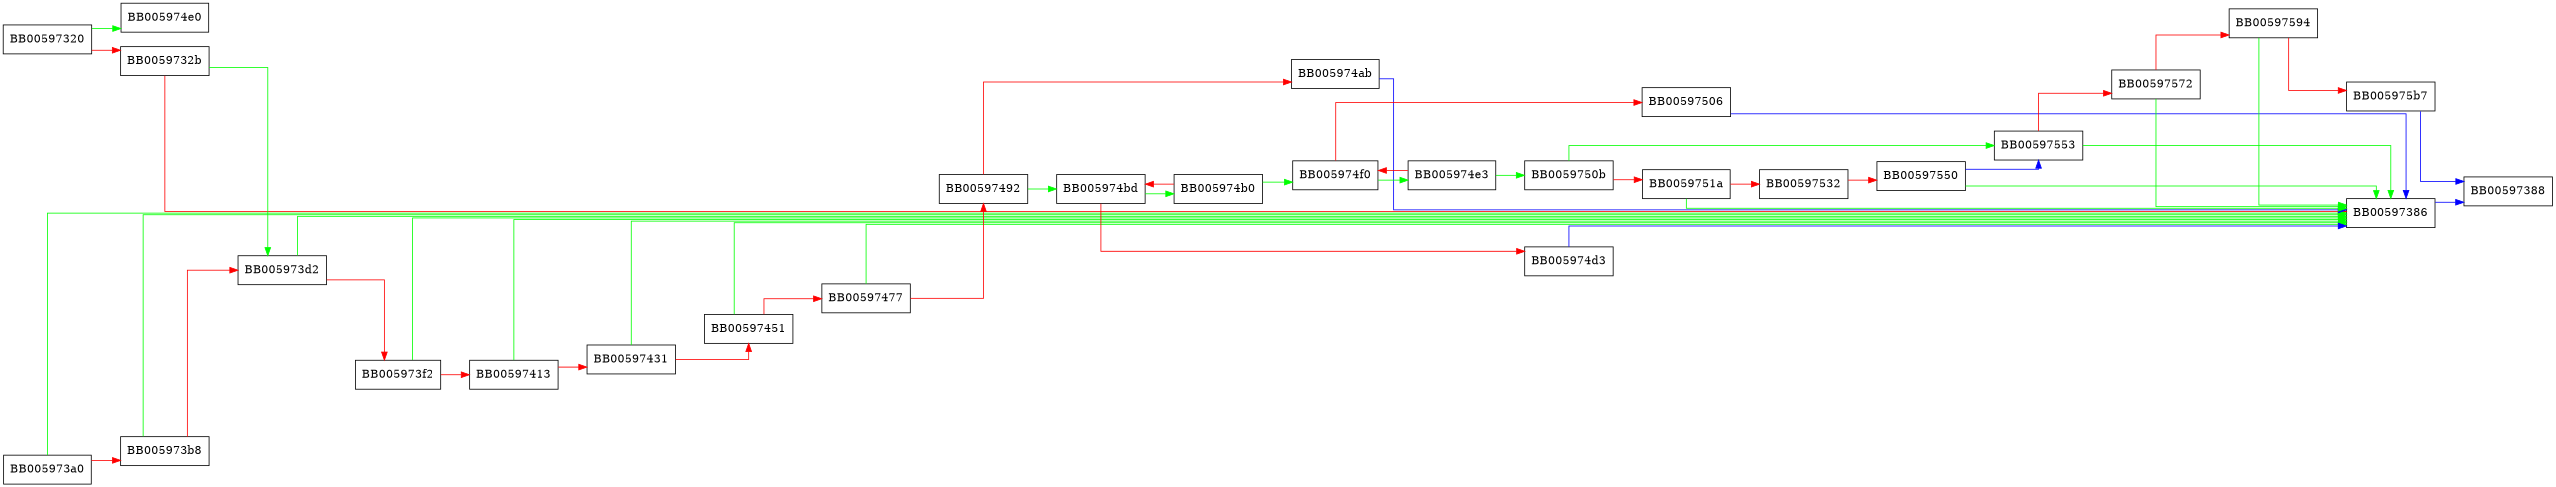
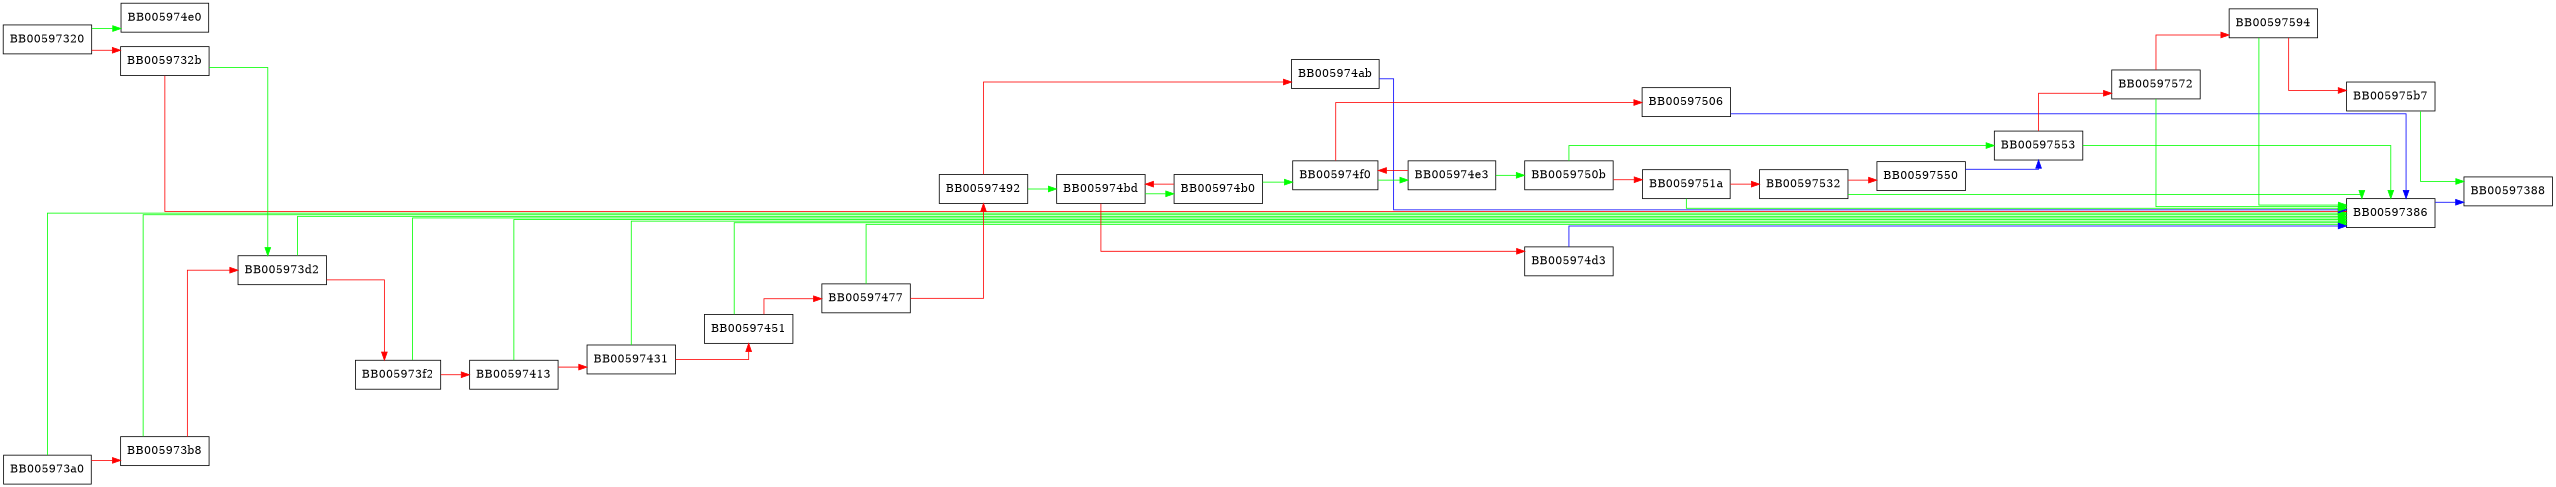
edge "BB005975b7" -> "BB00597388": color blue -> green
edge "BB00597550" -> "BB00597386": now "BB00597532" -> "BB00597386"
